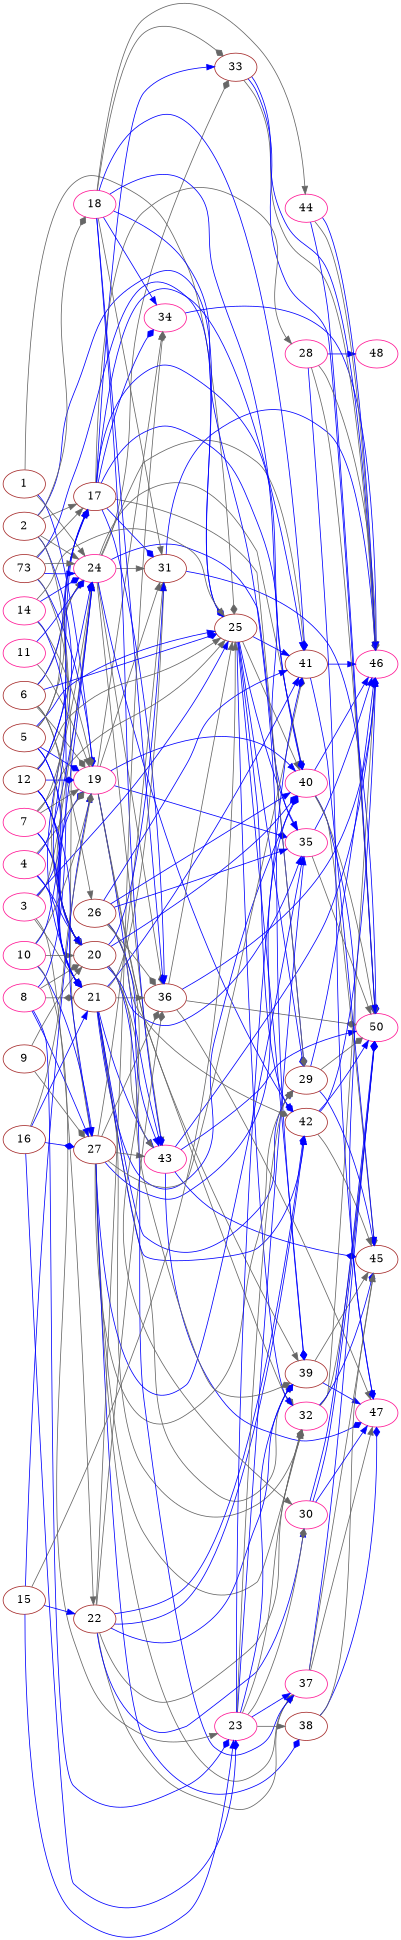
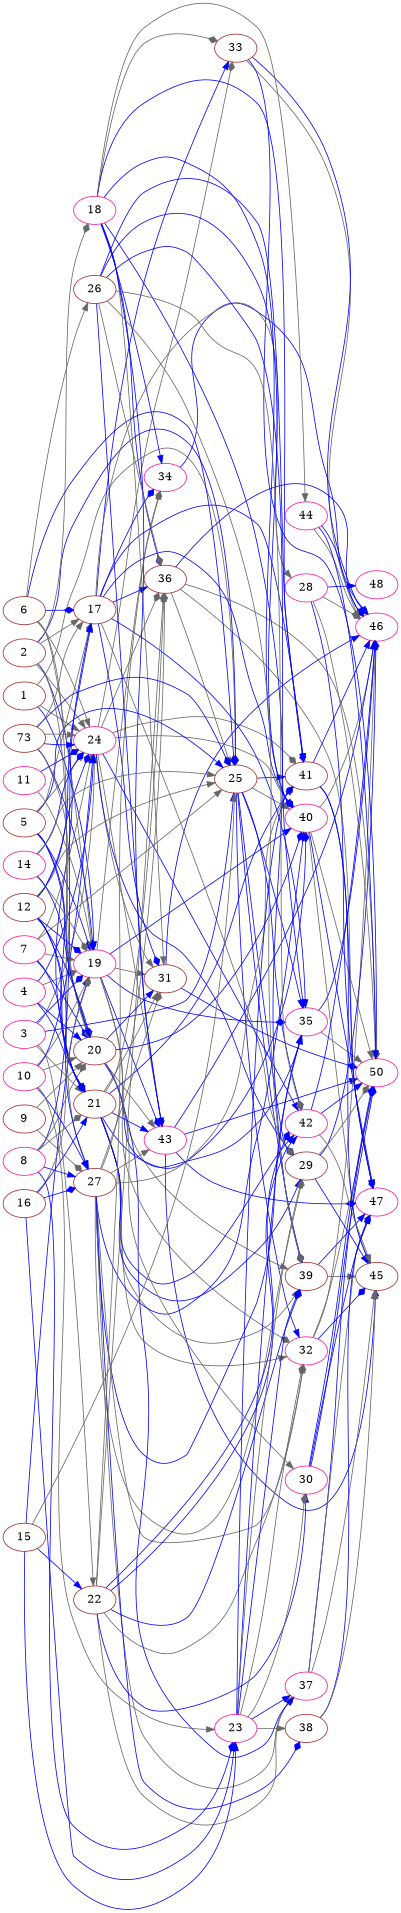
edge "40" -> "46": color blue -> gray40
edge "41" -> "47": added
node "42": color brown -> deeppink
